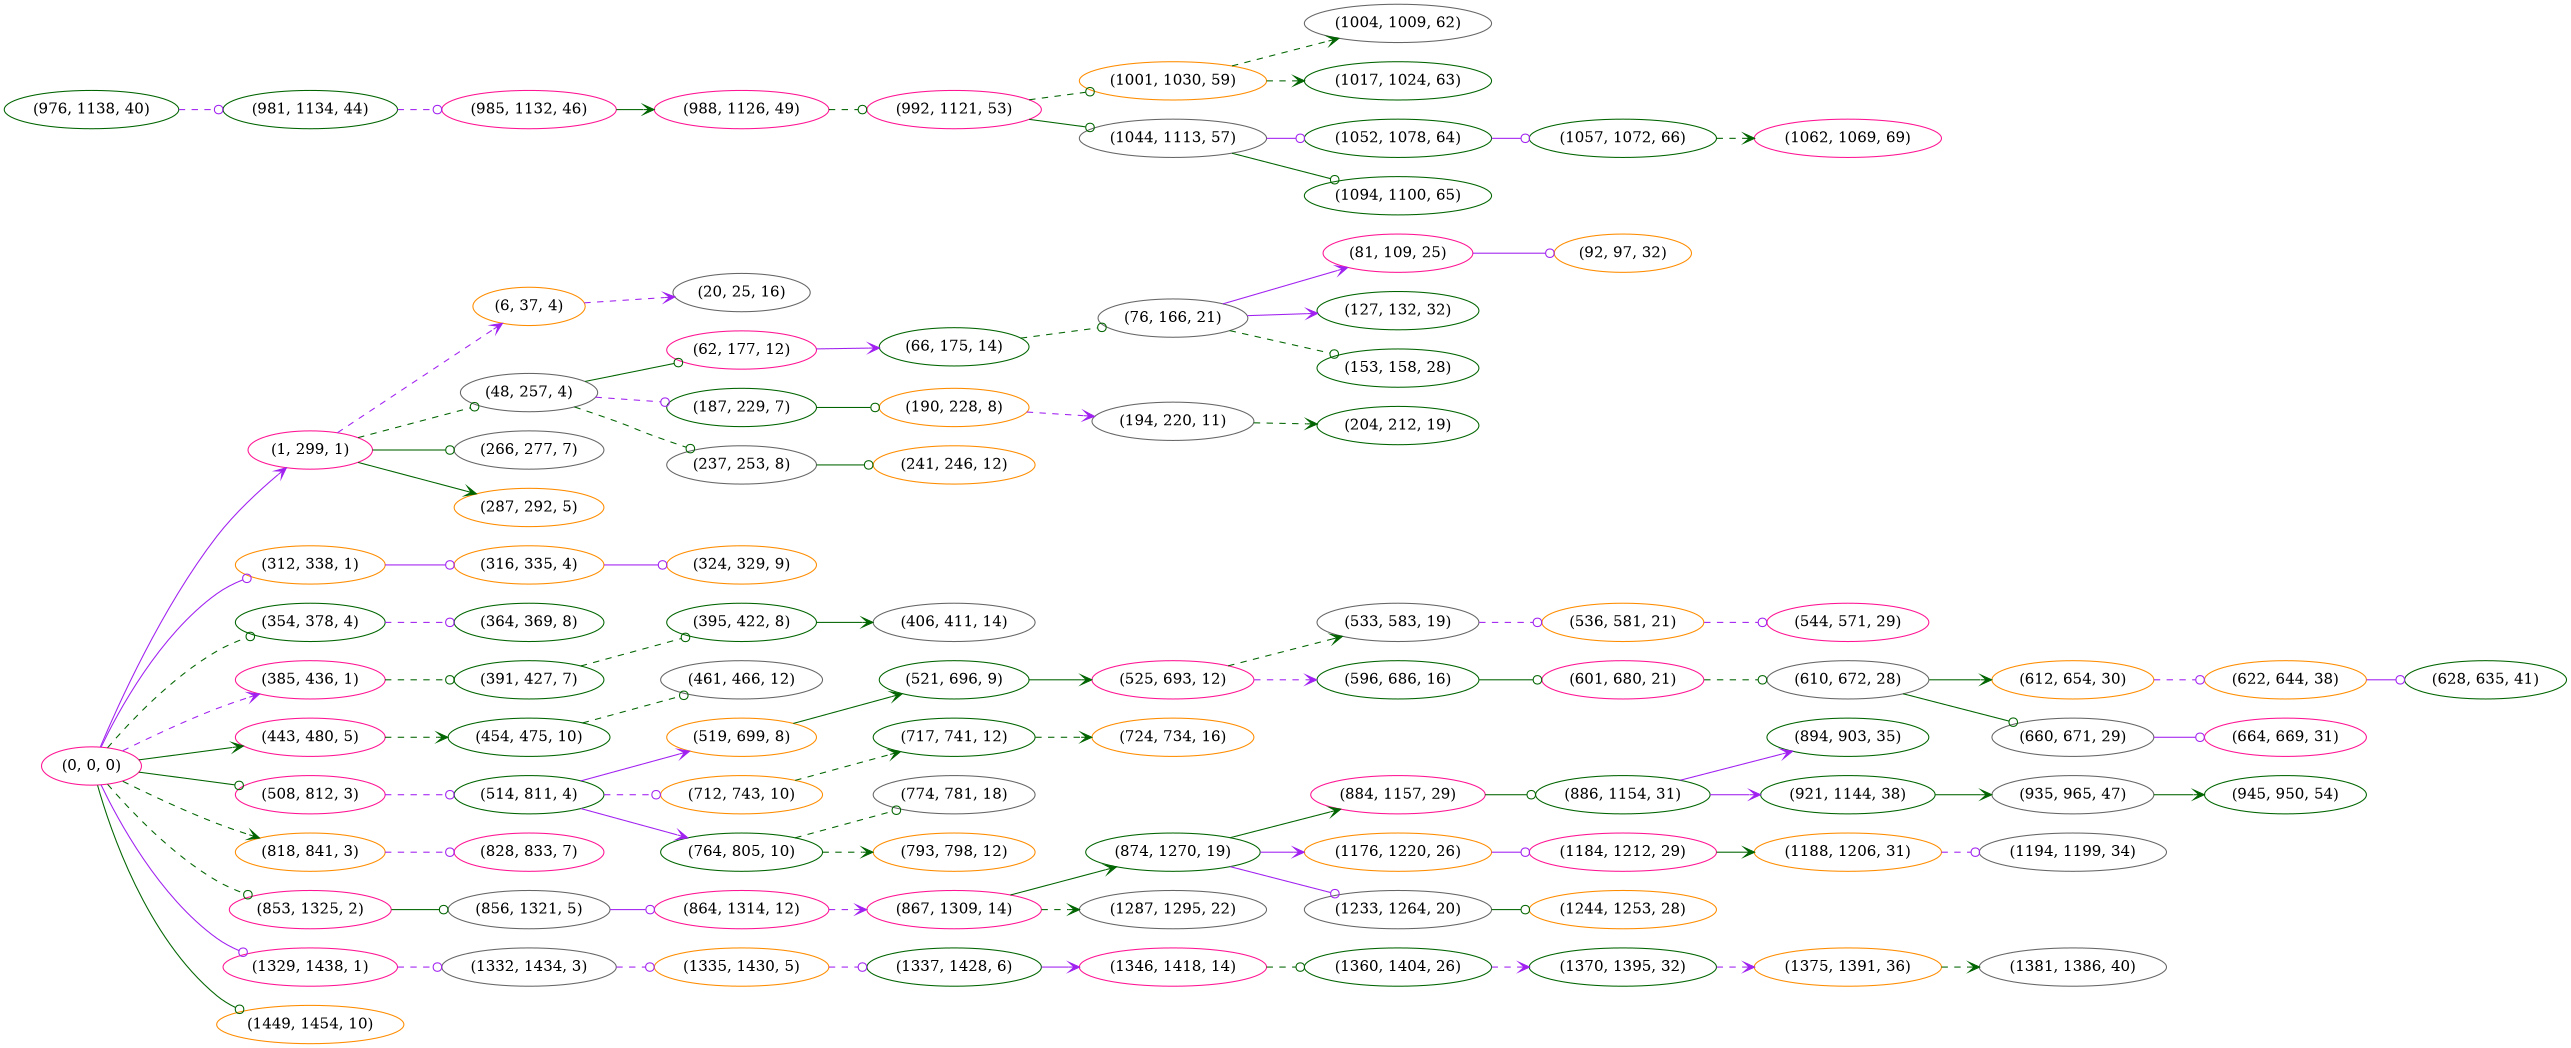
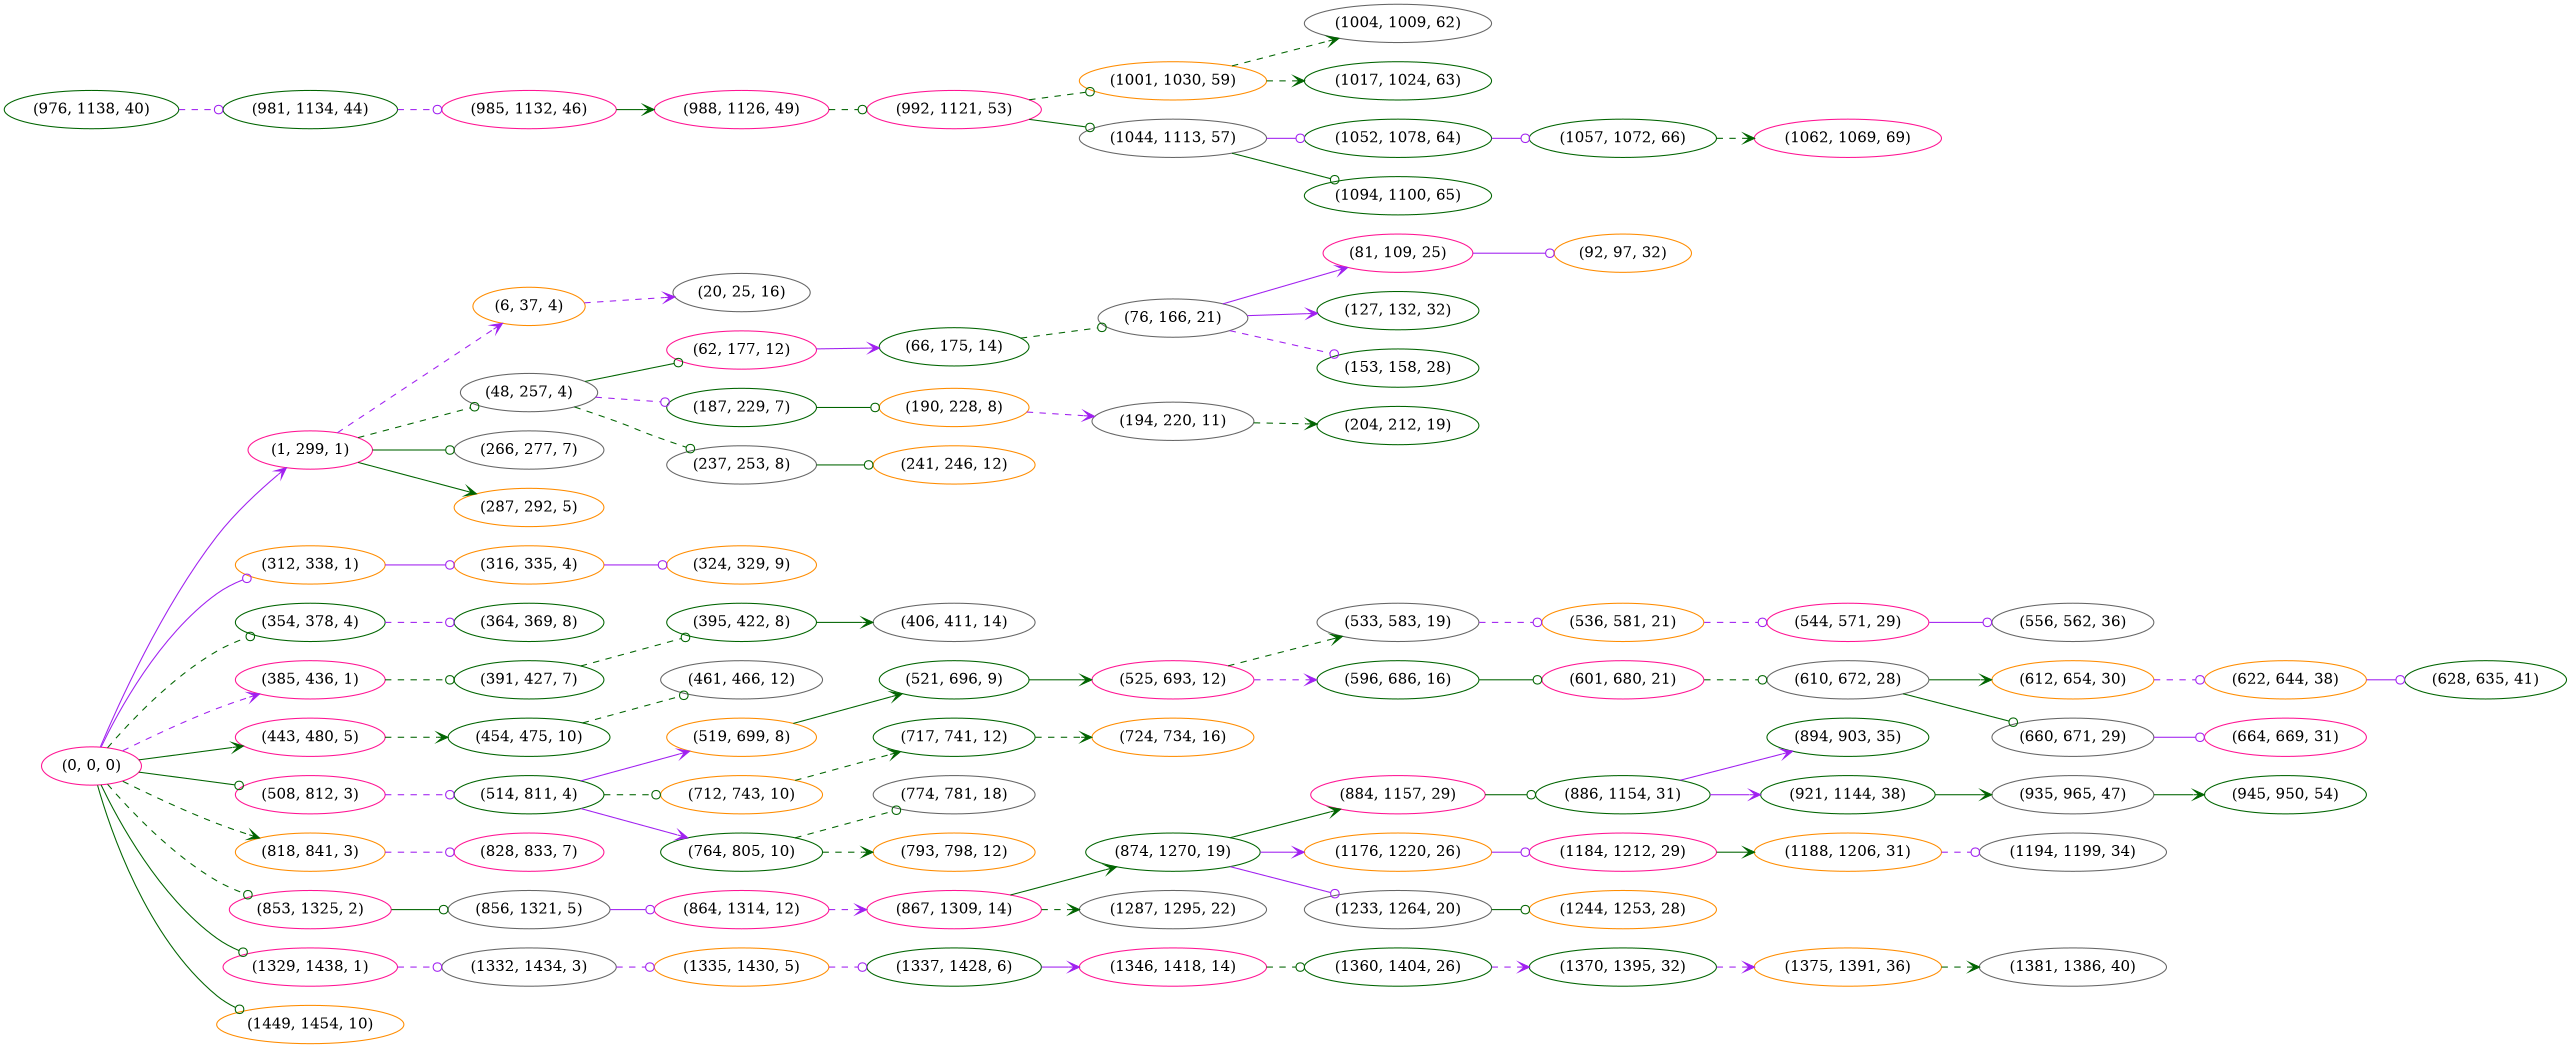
edge "(76, 166, 21)" -> "(153, 158, 28)": color darkgreen -> purple
node "(556, 562, 36)": added
edge "(514, 811, 4)" -> "(712, 743, 10)": color purple -> darkgreen
edge "(0, 0, 0)" -> "(1329, 1438, 1)": color purple -> darkgreen
